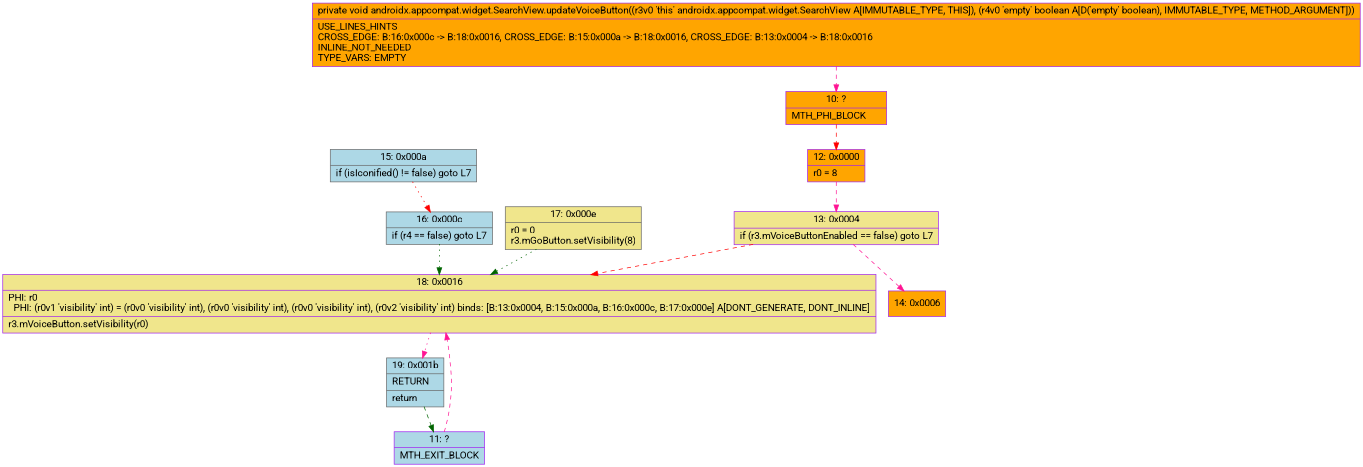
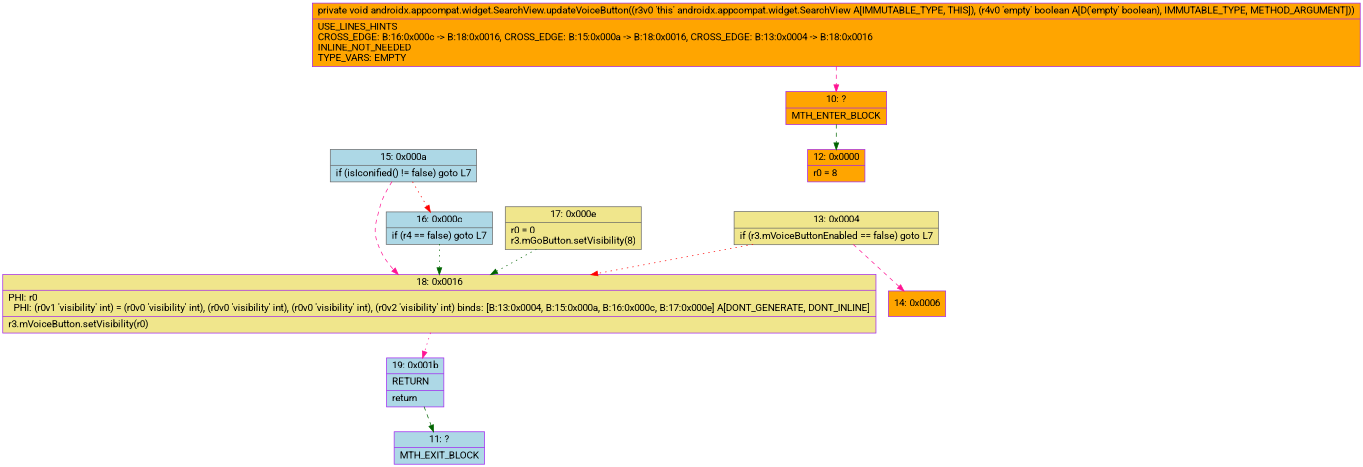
node "10: ?": text "MTH_PHI_BLOCK" -> "MTH_ENTER_BLOCK"
edge "10: ?" -> "12: 0x0000": color red -> darkgreen
edge "12: 0x0000" -> "13: 0x0004": removed
node "13: 0x0004": color purple -> gray40
edge "13: 0x0004" -> "18: 0x0016": style dashed -> dotted
node "19: 0x001b": color gray40 -> purple
edge "11: ?" -> "18: 0x0016": now "15: 0x000a" -> "18: 0x0016"
